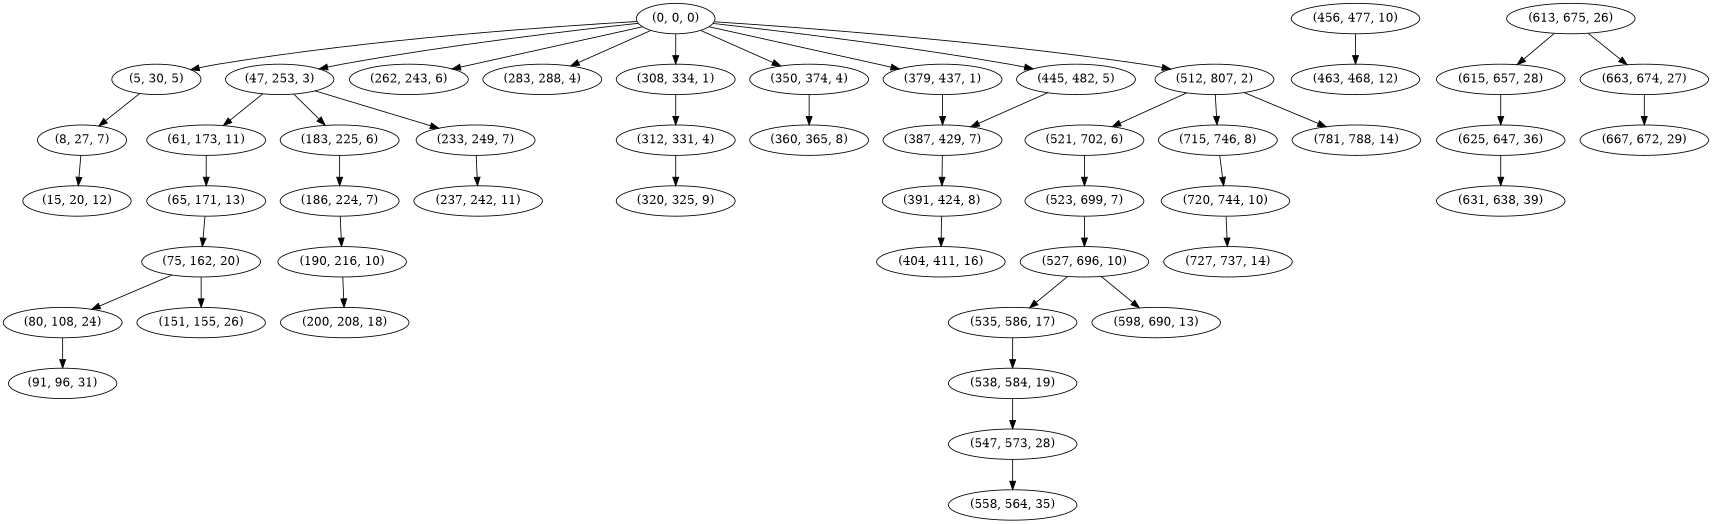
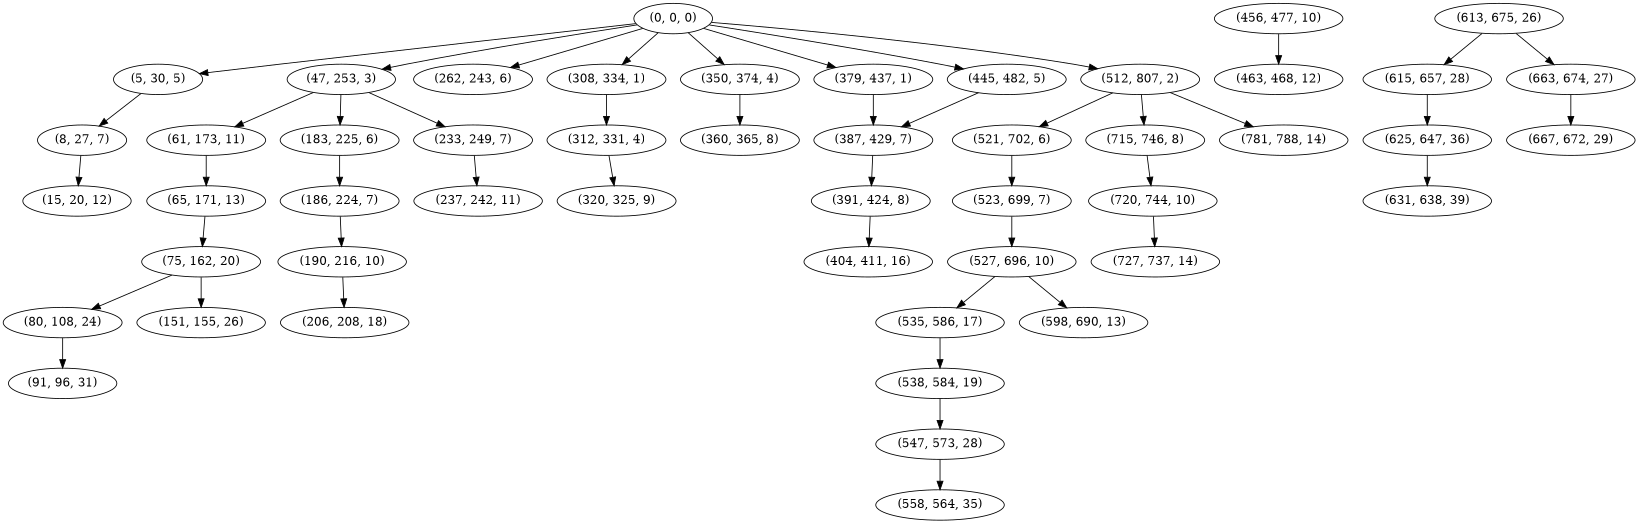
node "(283, 288, 4)": removed
node "(200, 208, 18)": label "(200, 208, 18)" -> "(206, 208, 18)"
